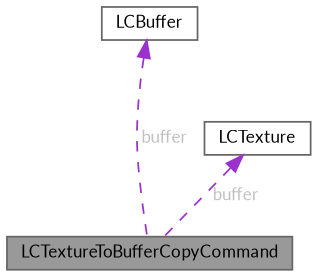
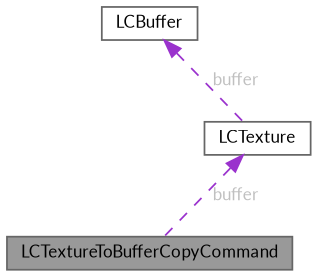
edge "LCTextureToBufferCopyCommand" -> "LCBuffer": now "LCTexture" -> "LCBuffer"
